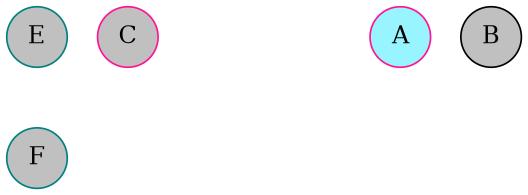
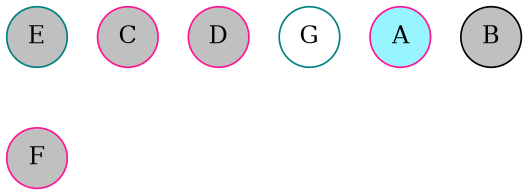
node "D": added
node "G": added
node "F": color teal -> deeppink
